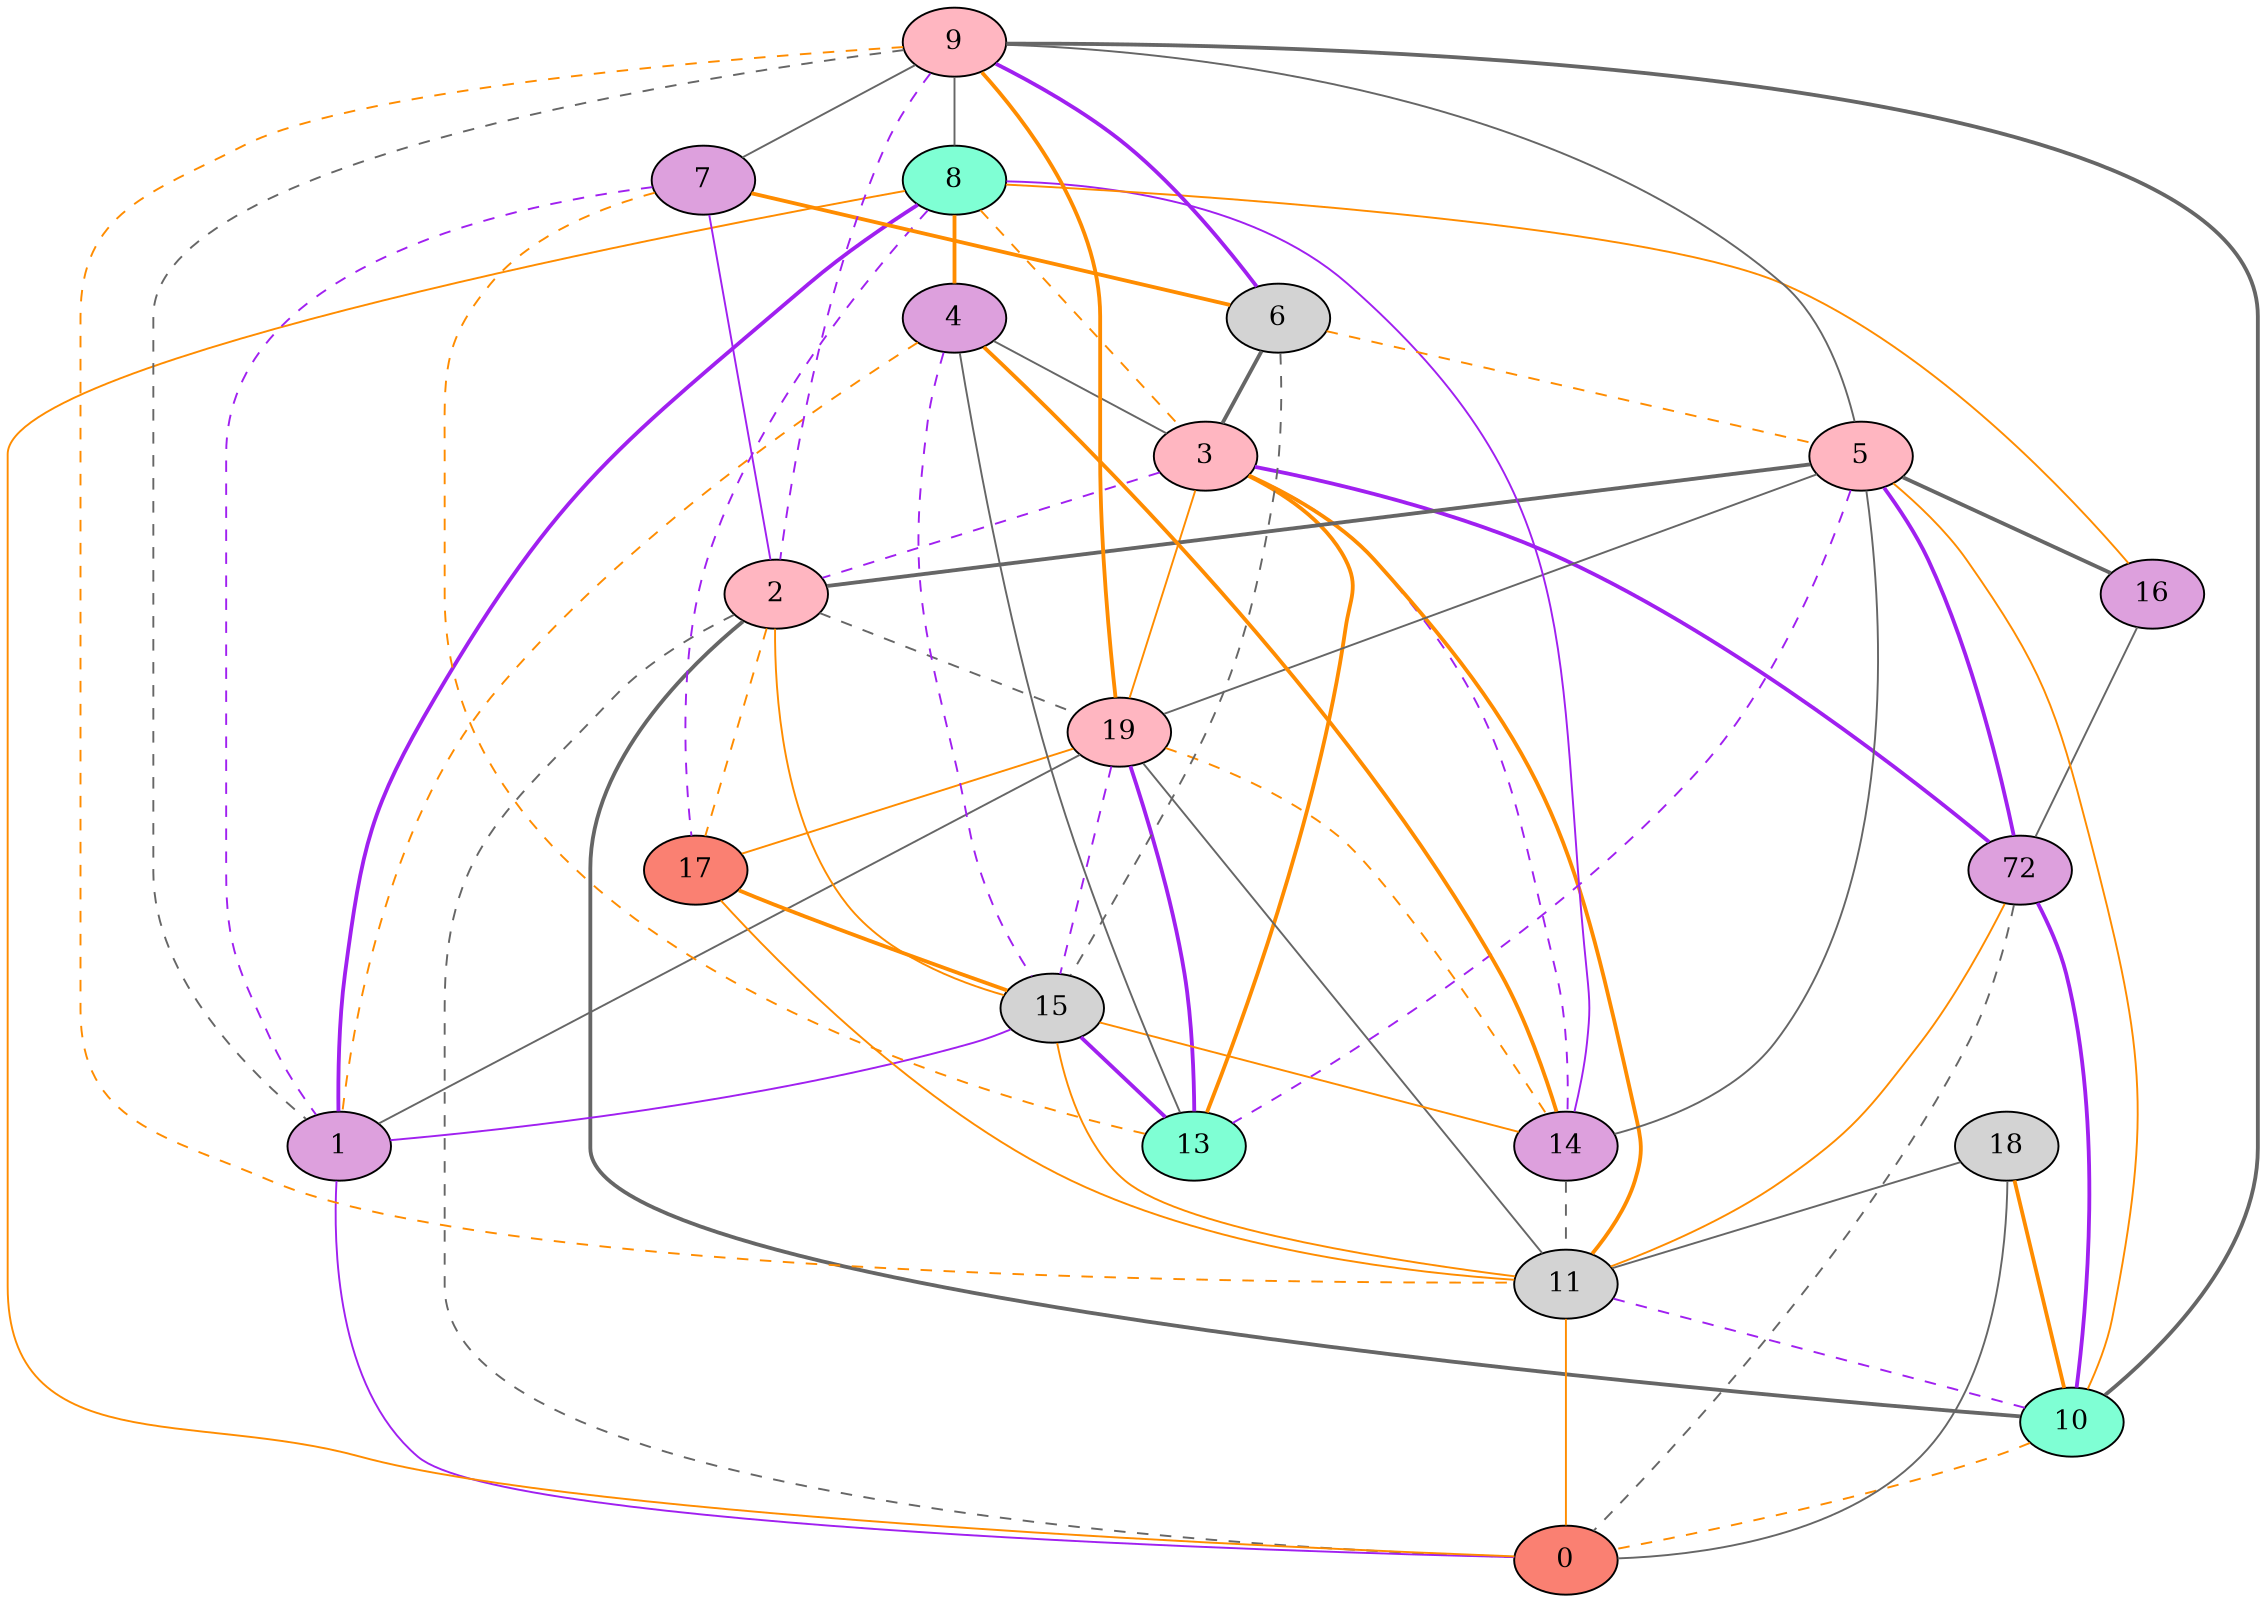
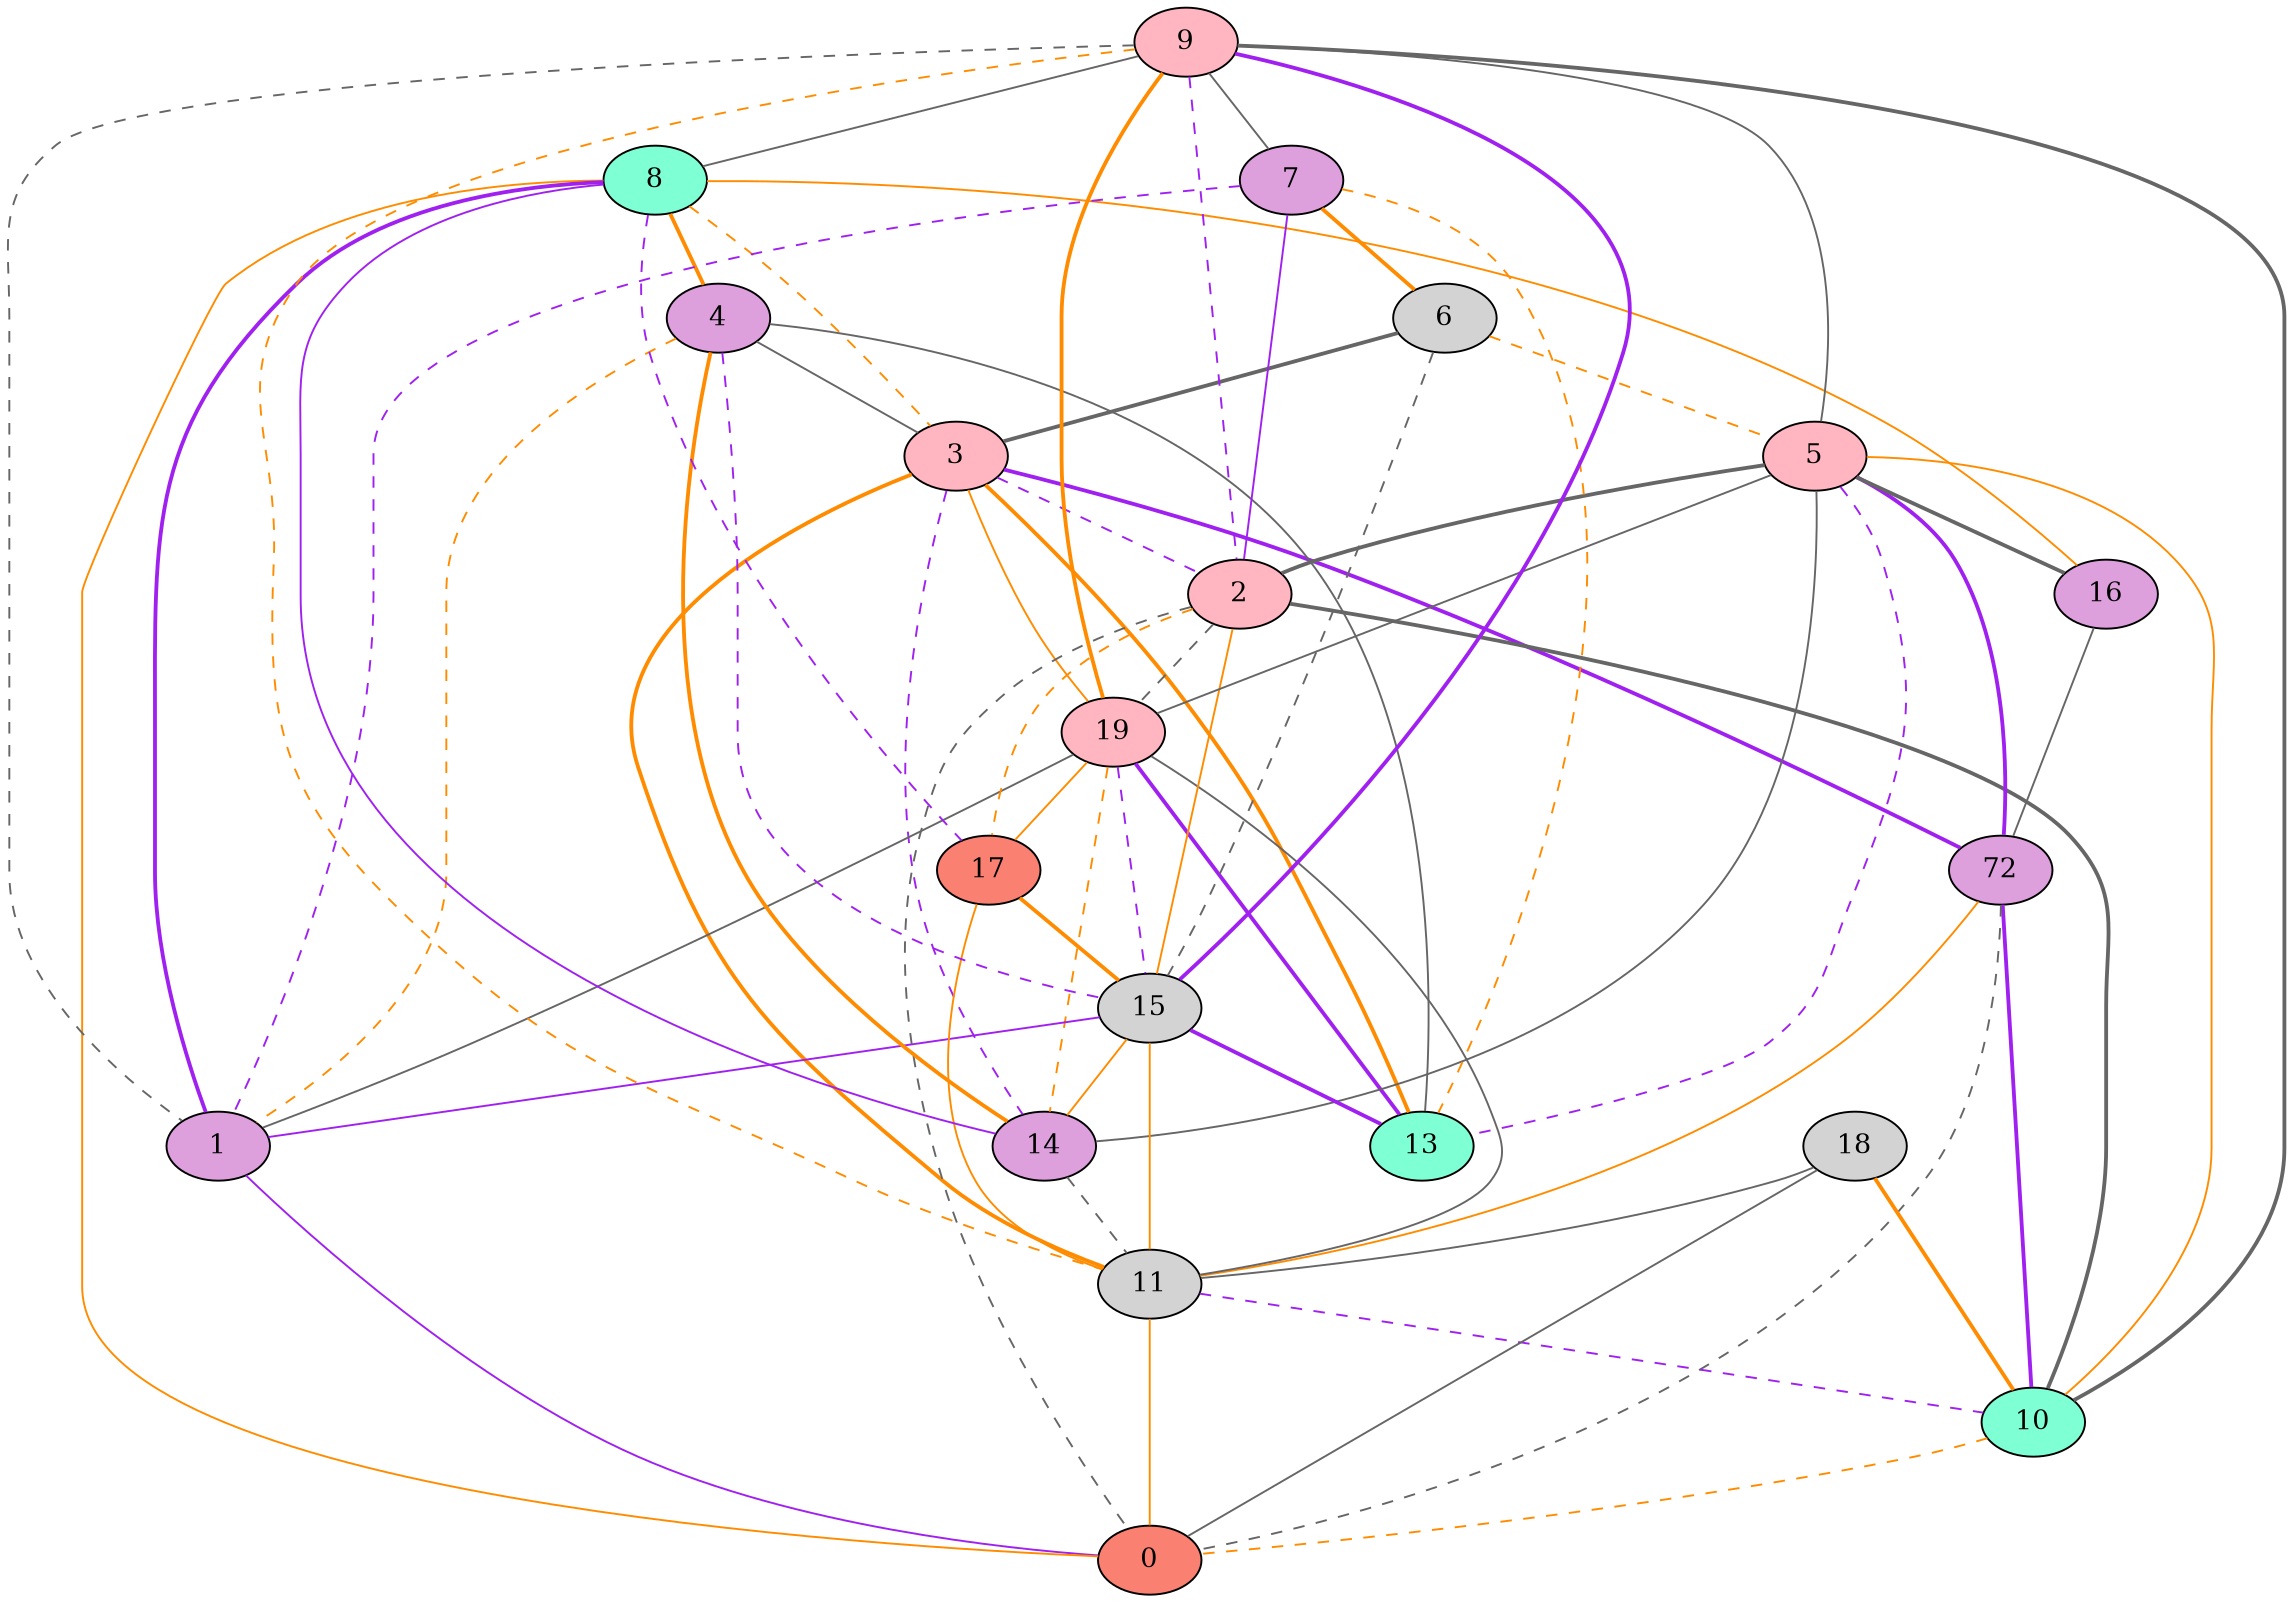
edge "9" -- "6": now "9" -- "15"
